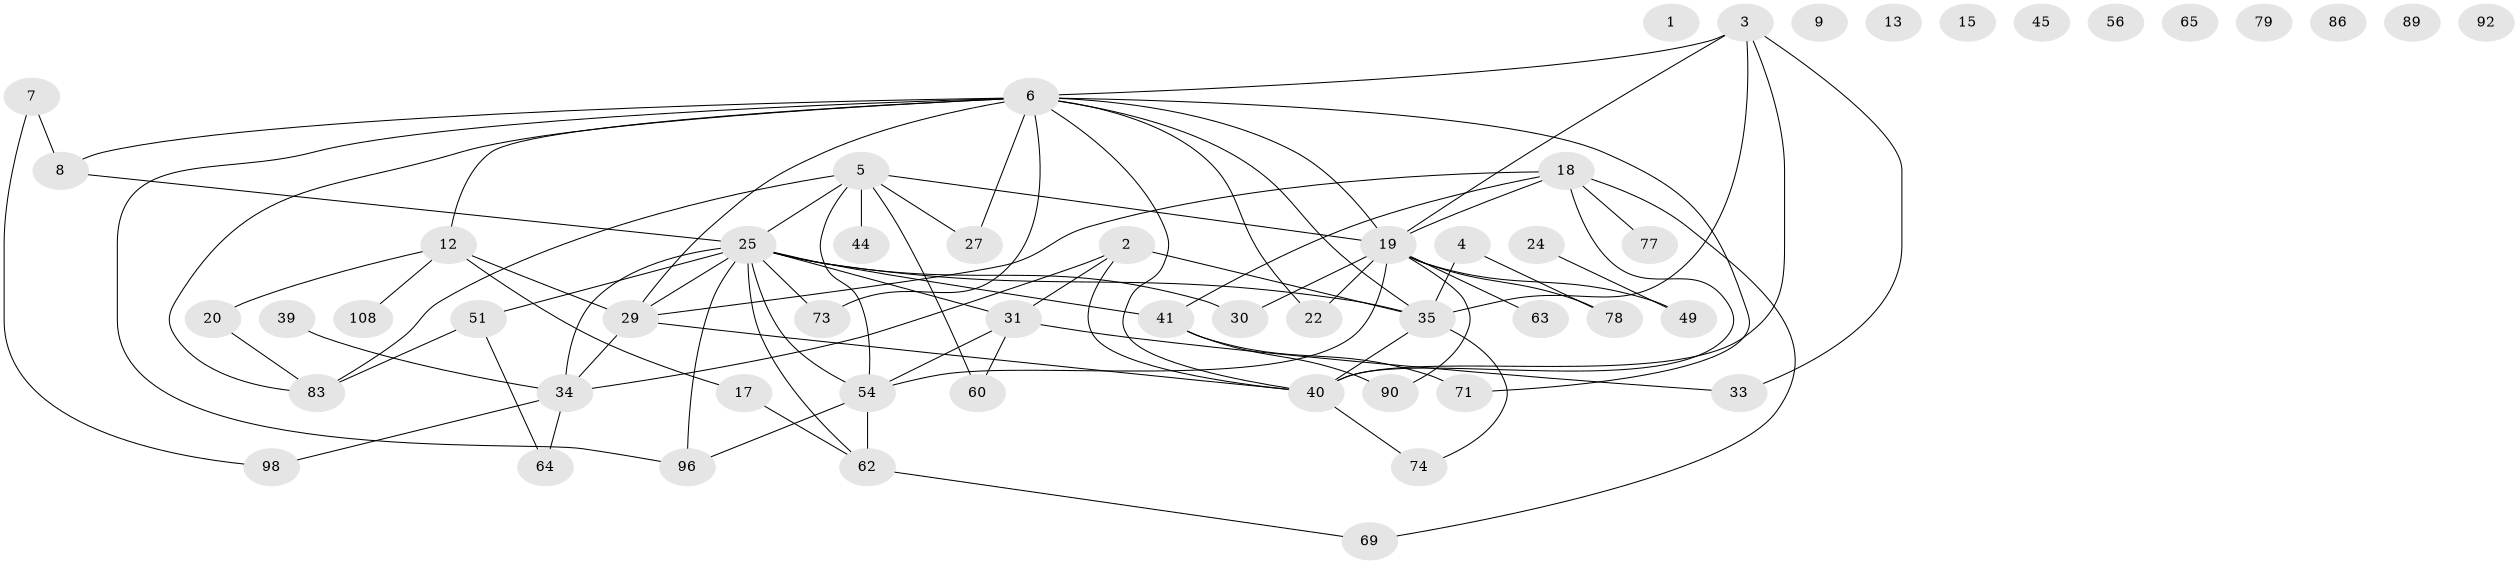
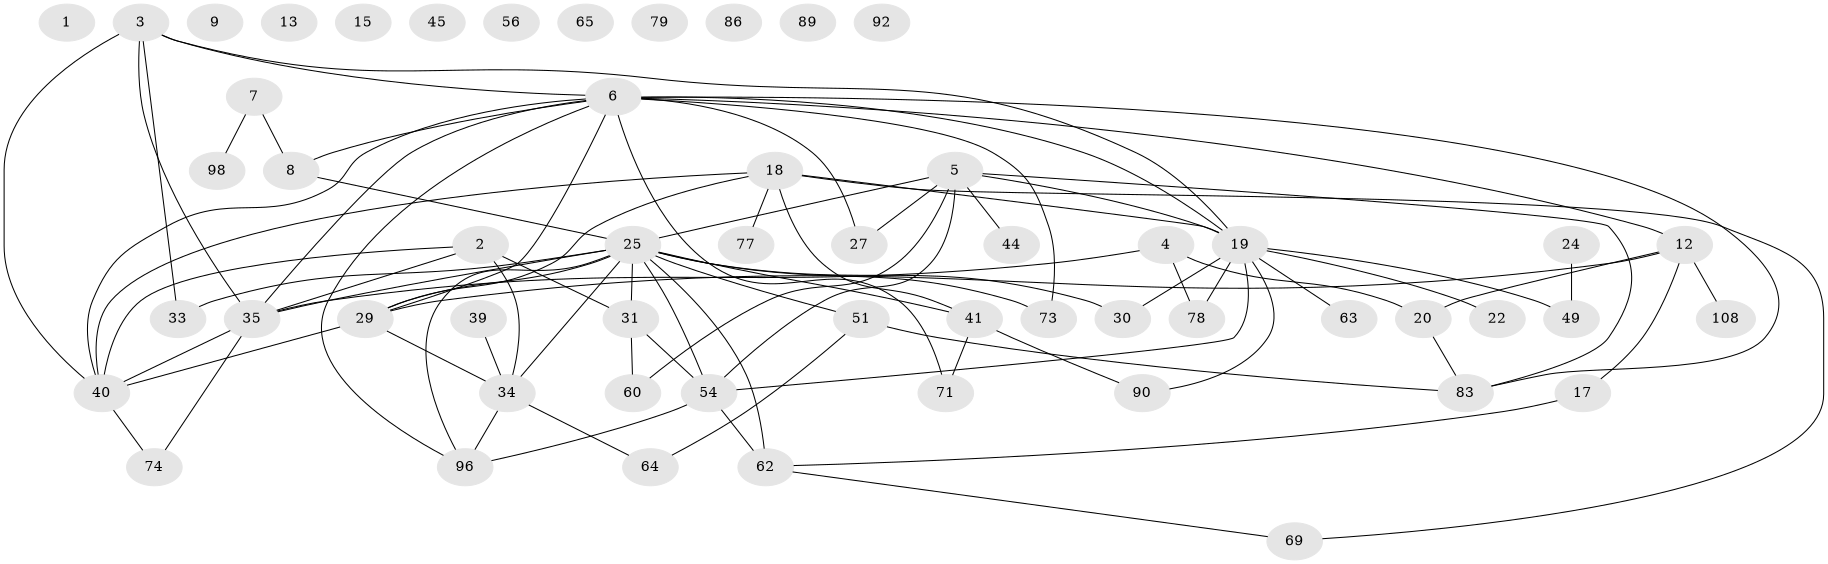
edge "6" -- "22": removed
edge "4" -- "20": added
edge "31" -- "33": now "25" -- "33"
edge "34" -- "98": now "34" -- "96"
